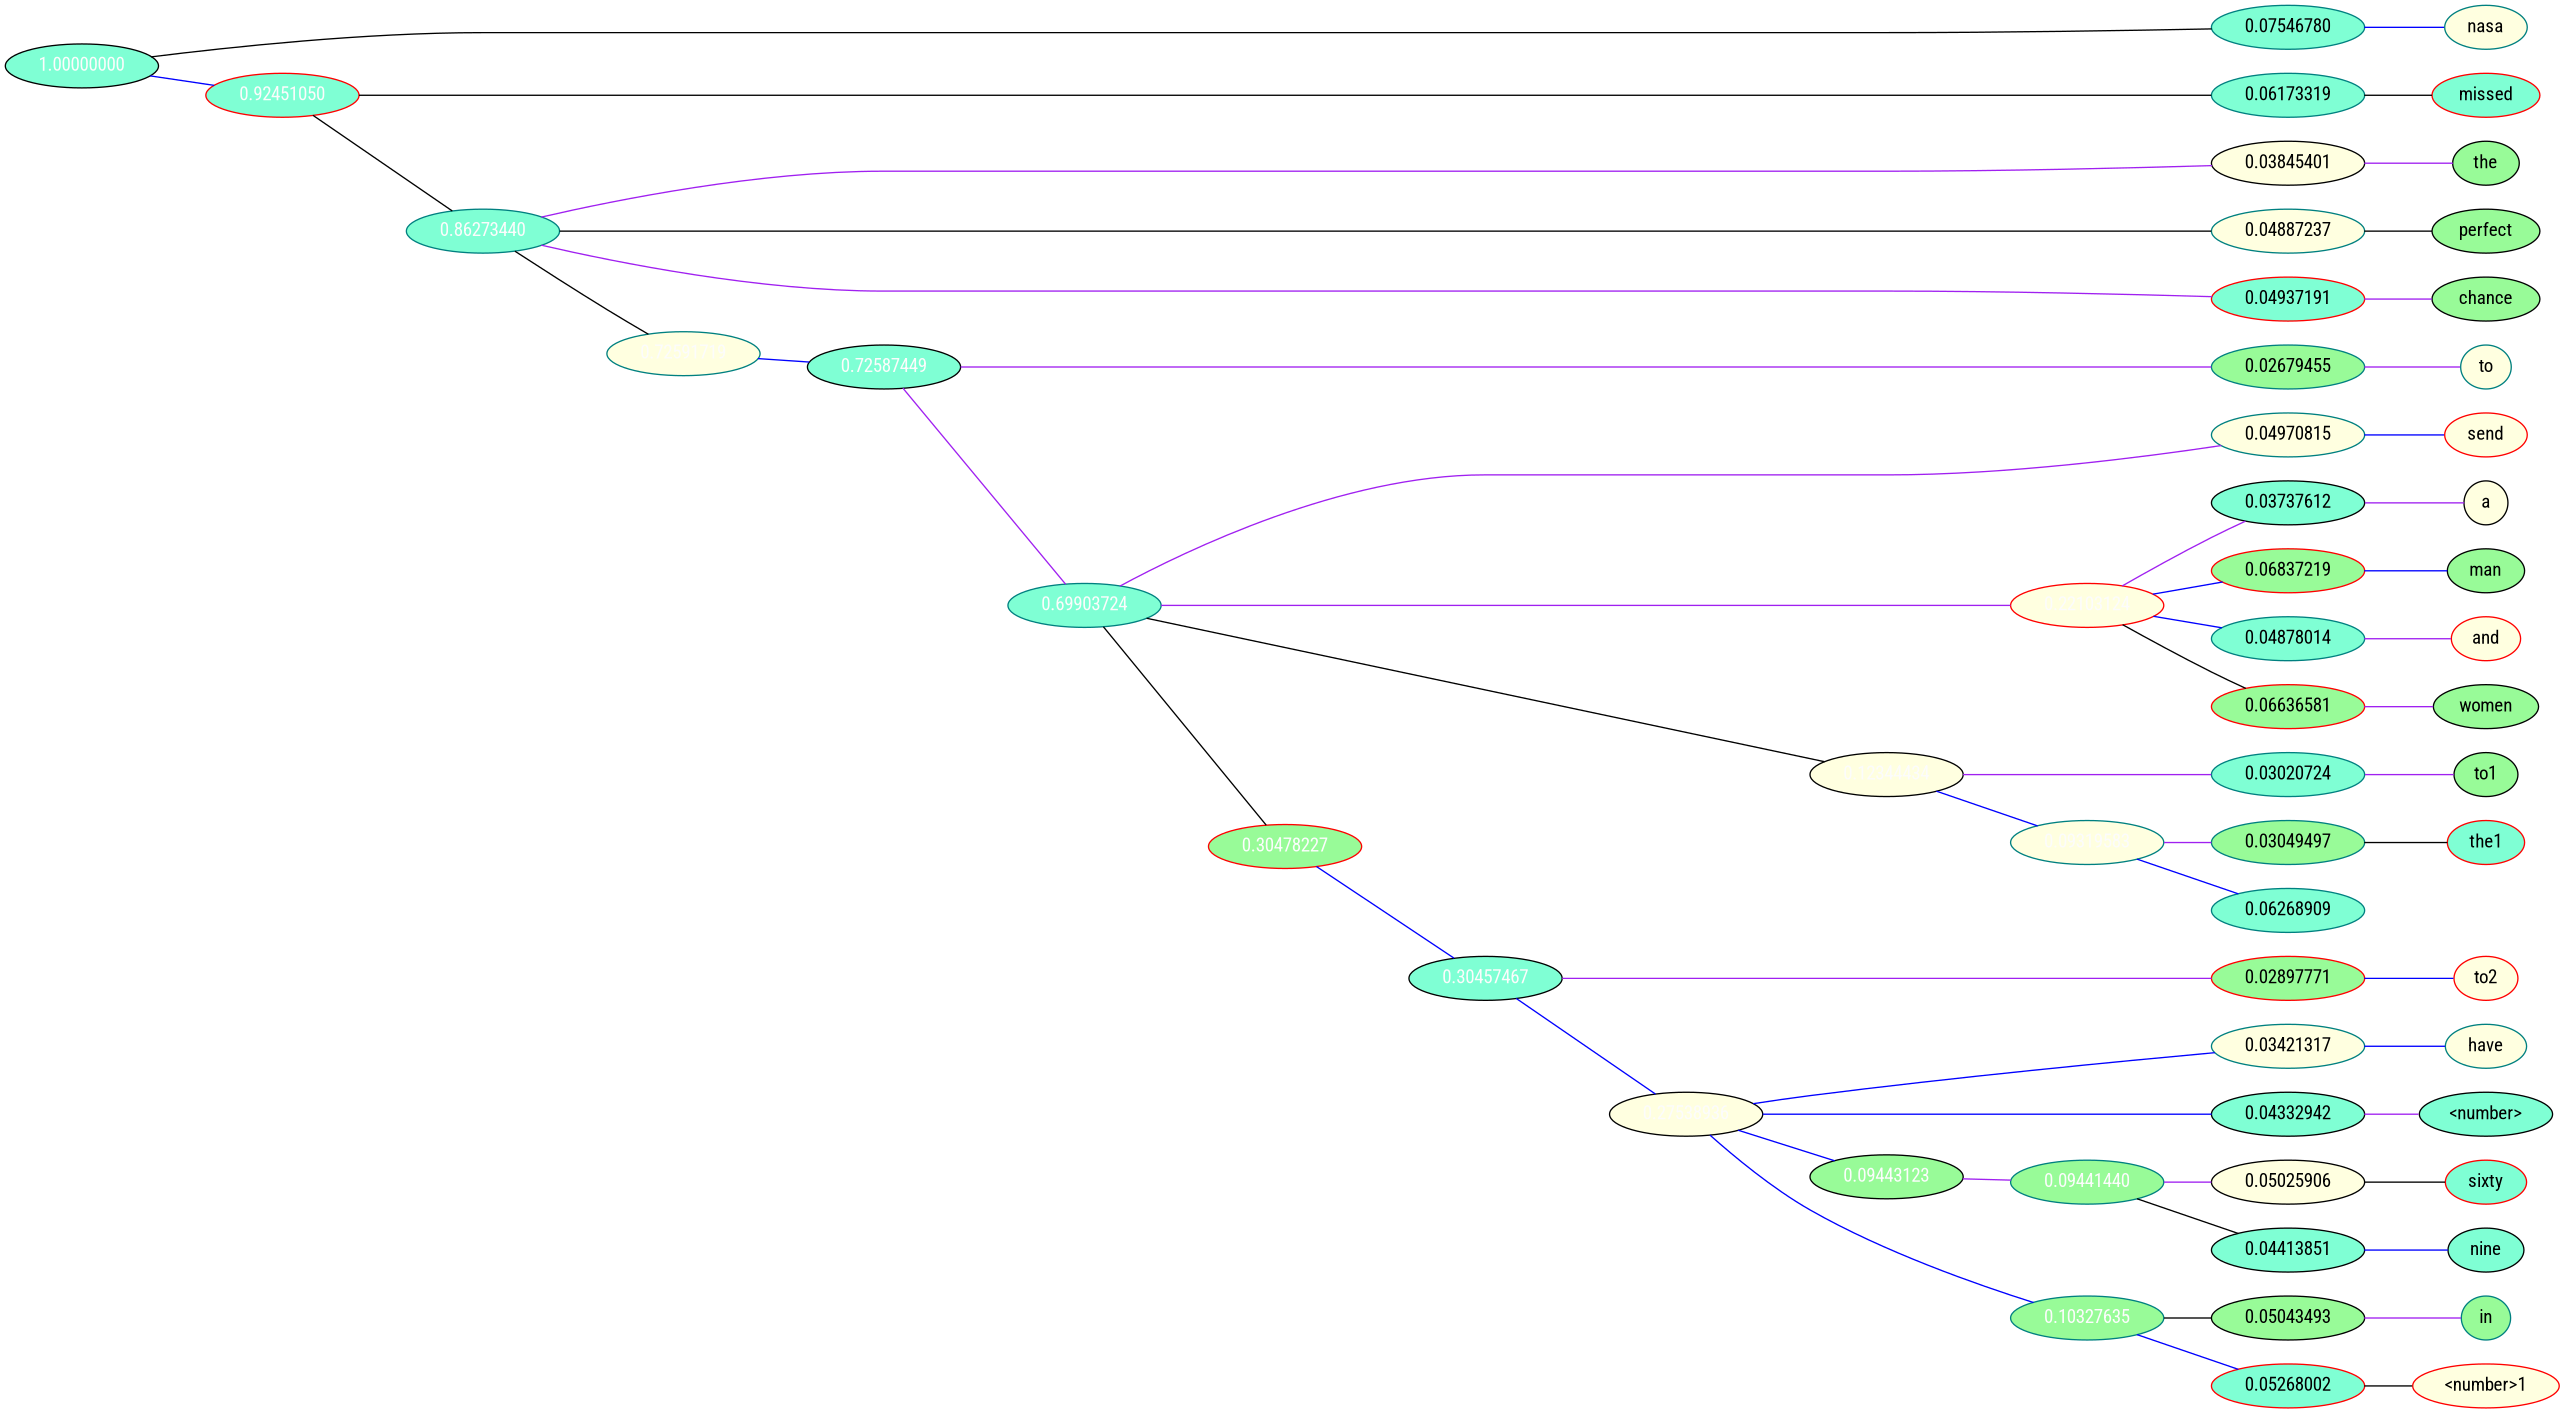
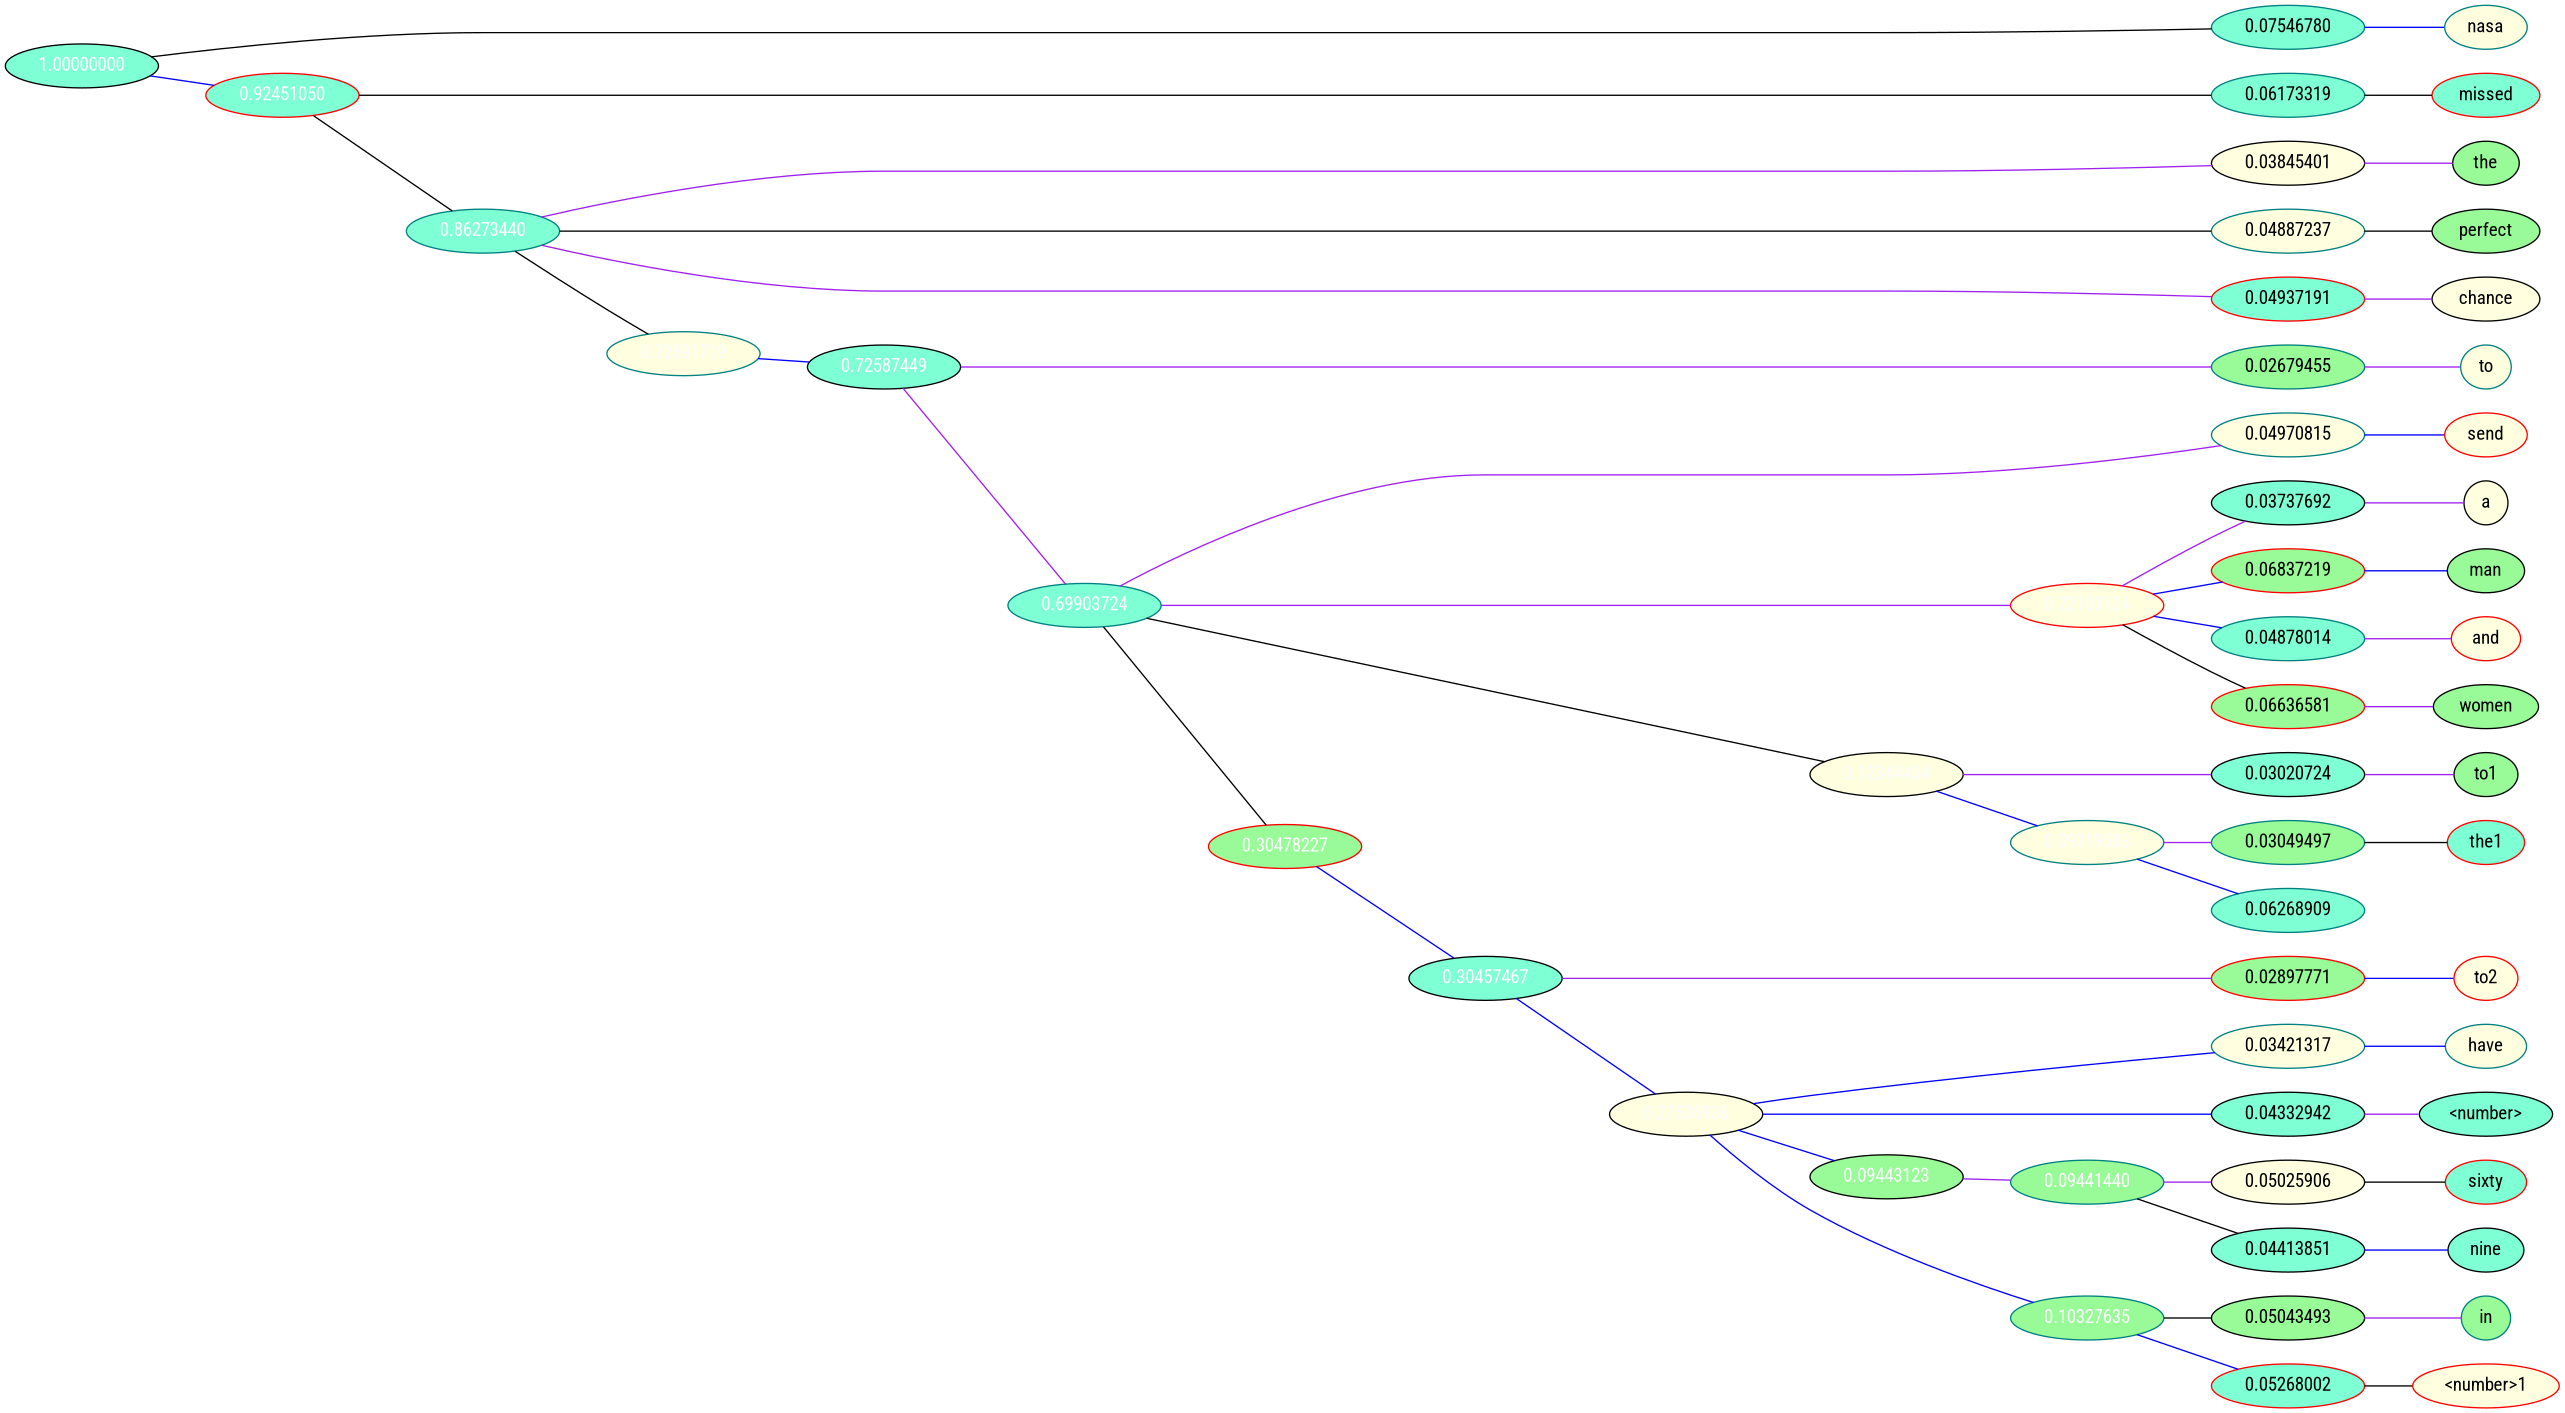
node "chance": fillcolor palegreen -> lightyellow
node "0.03737612": label "0.03737612" -> "0.03737692"
node "0.03020724": color teal -> black
